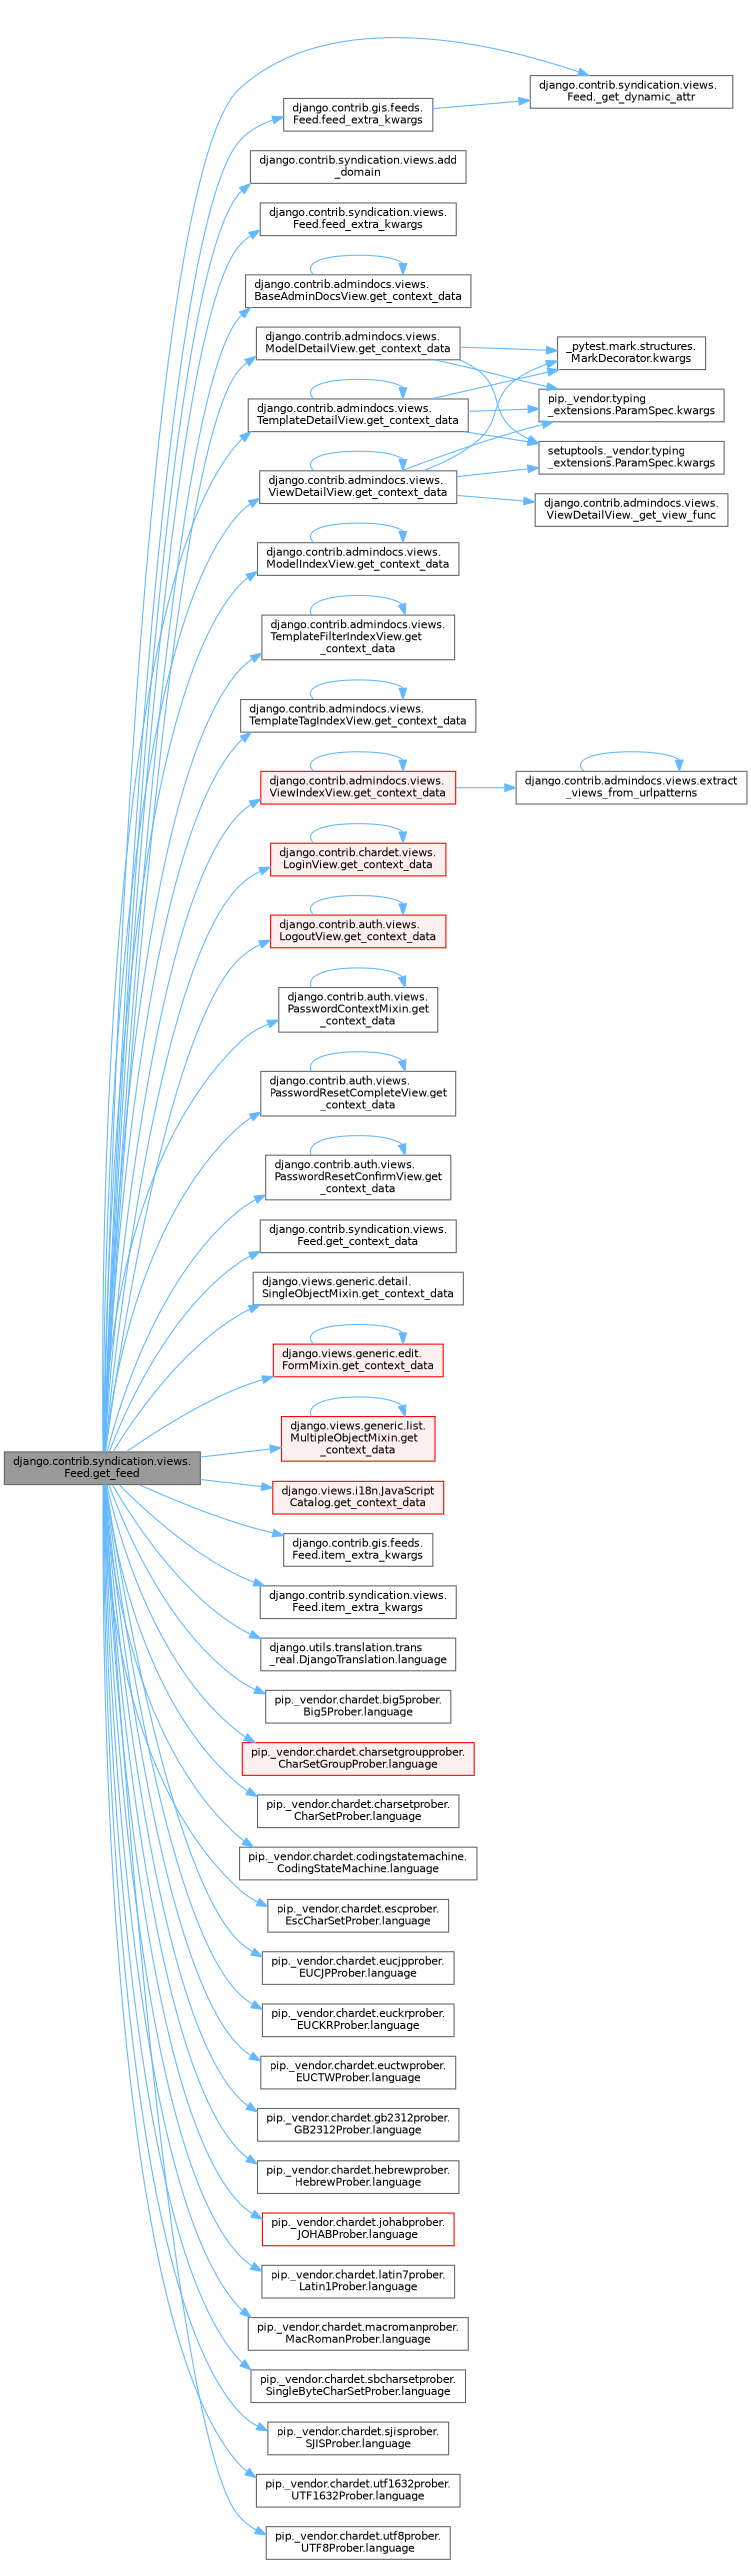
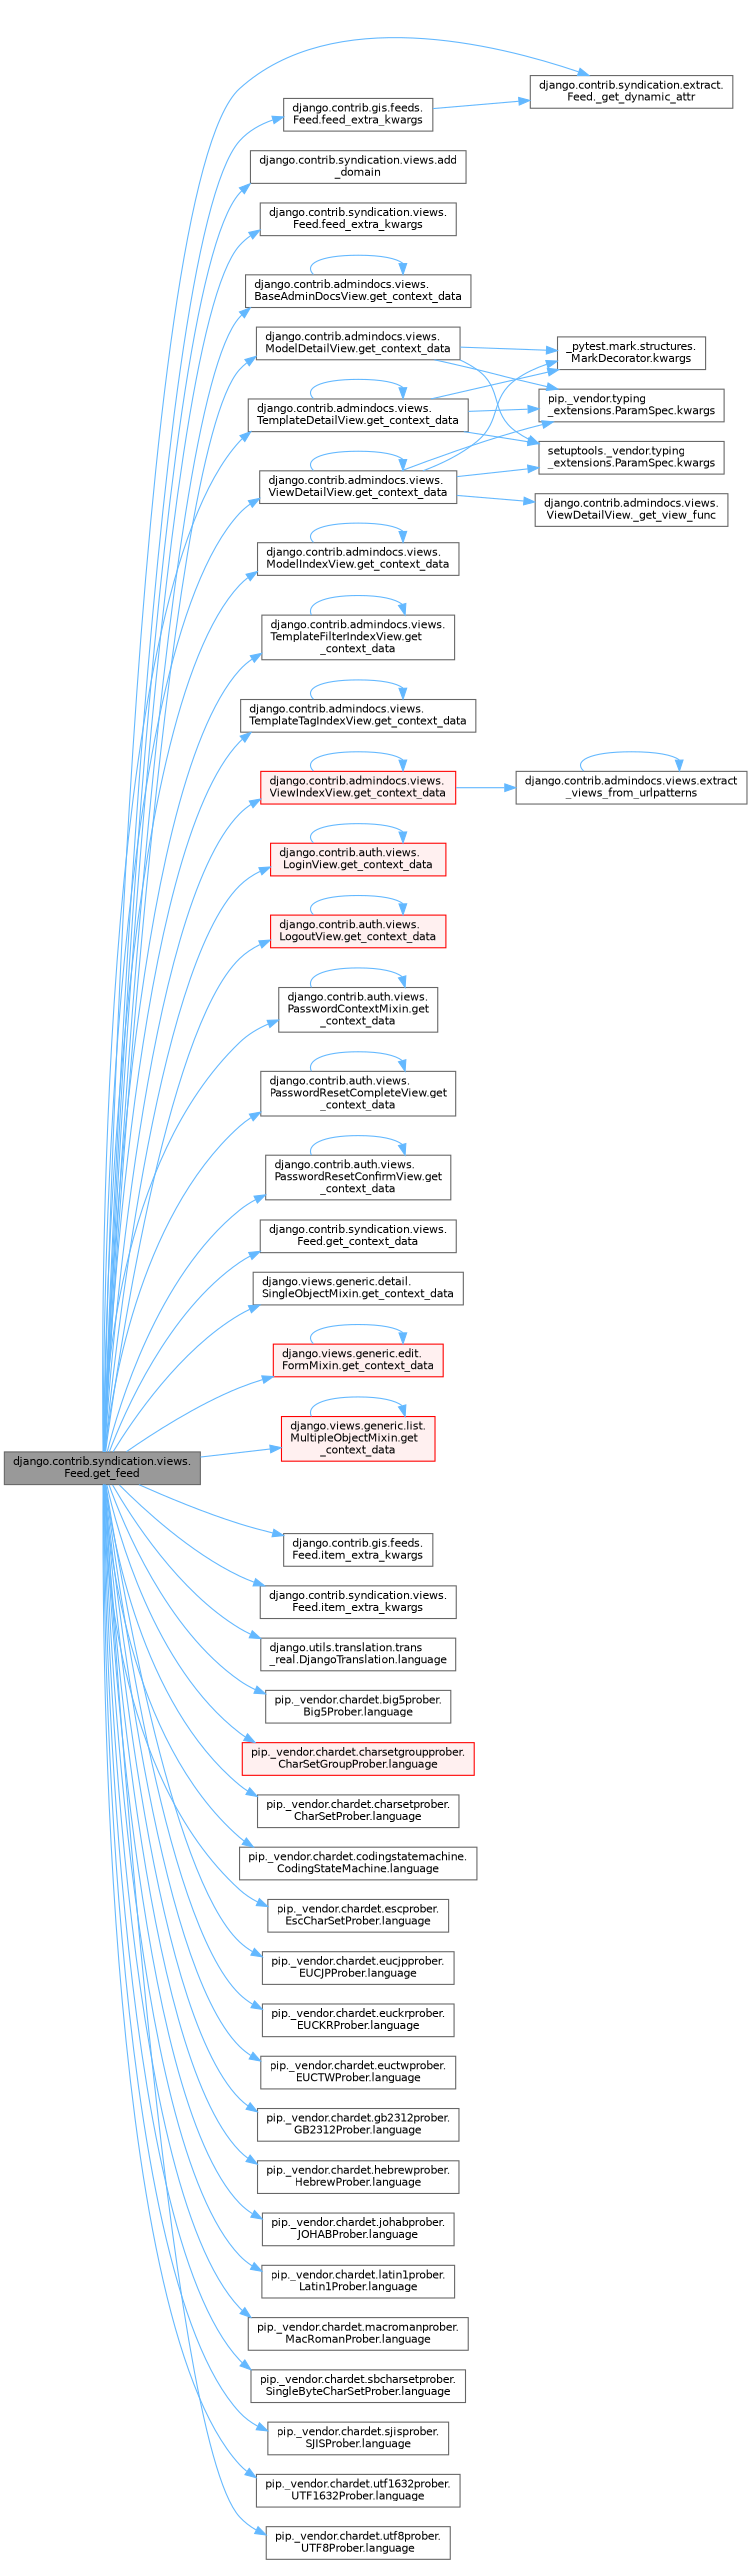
node "django.contrib.syndication.views. Feed._get_dynamic_attr": label "django.contrib.syndication.views. Feed._get_dynamic_attr" -> "django.contrib.syndication.extract. Feed._get_dynamic_attr"
node "django.contrib.chardet.views. LoginView.get_context_data": label "django.contrib.chardet.views. LoginView.get_context_data" -> "django.contrib.auth.views. LoginView.get_context_data"
node "django.views.i18n.JavaScript Catalog.get_context_data": removed
node "pip._vendor.chardet.johabprober. JOHABProber.language": color red -> grey40
node "pip._vendor.chardet.latin7prober. Latin1Prober.language": label "pip._vendor.chardet.latin7prober. Latin1Prober.language" -> "pip._vendor.chardet.latin1prober. Latin1Prober.language"
